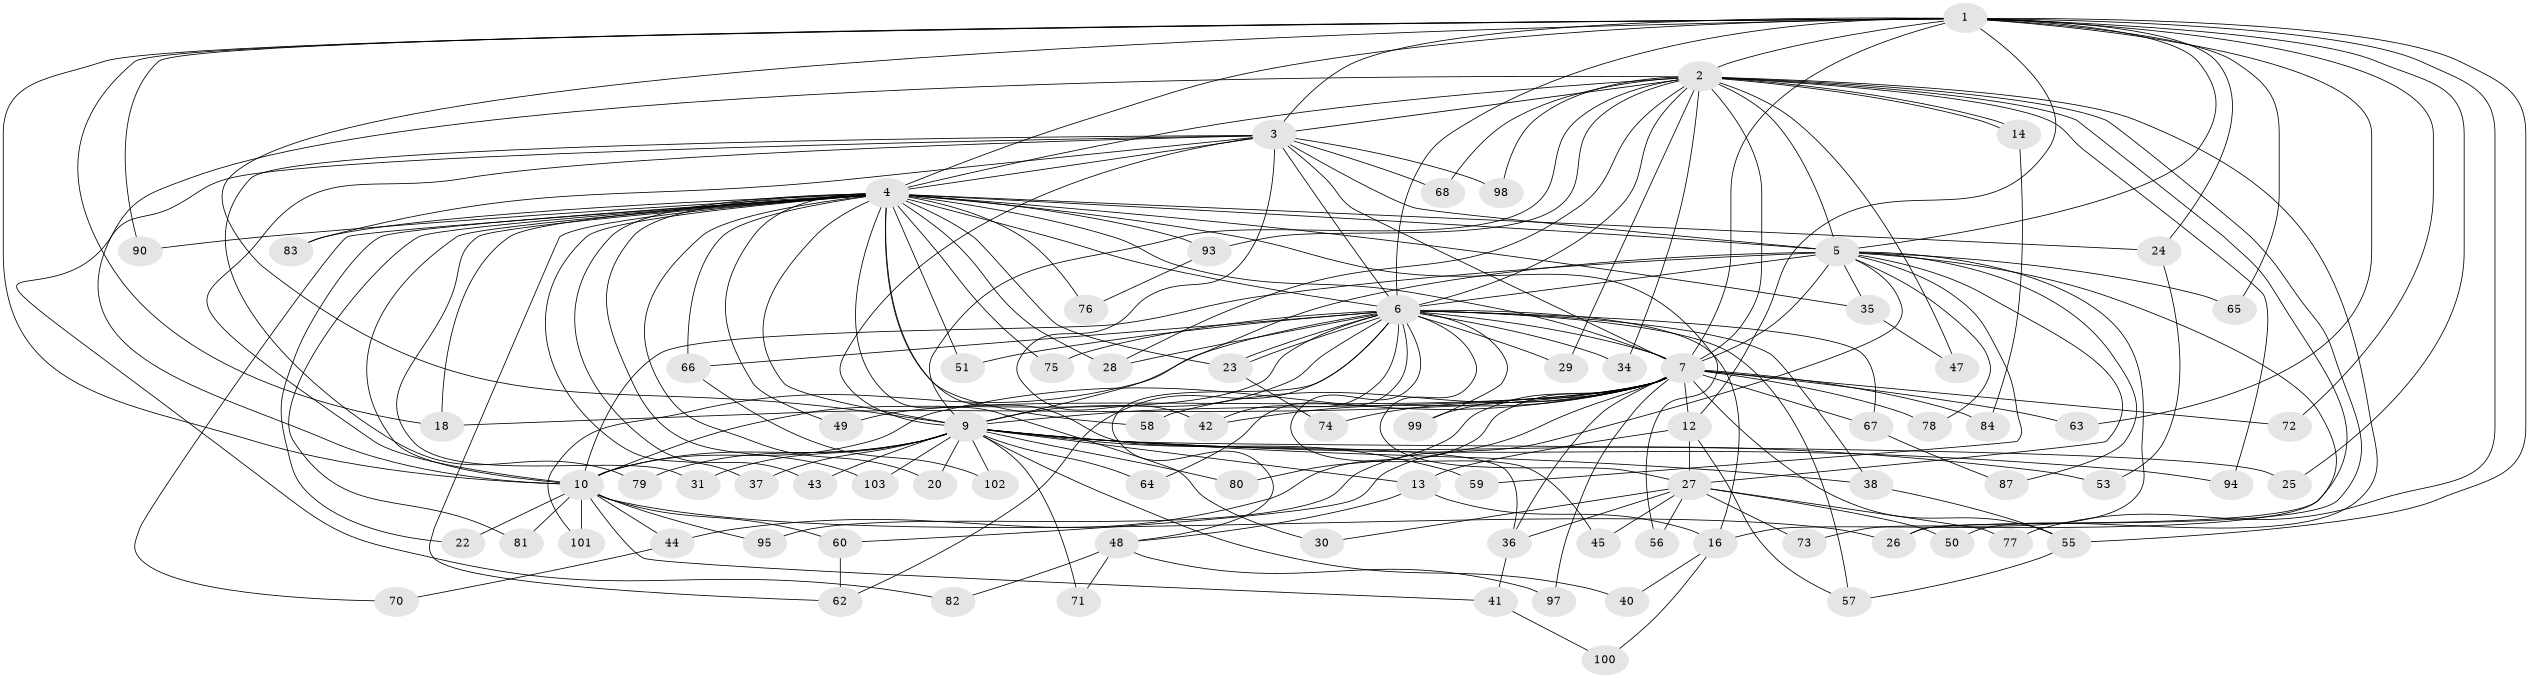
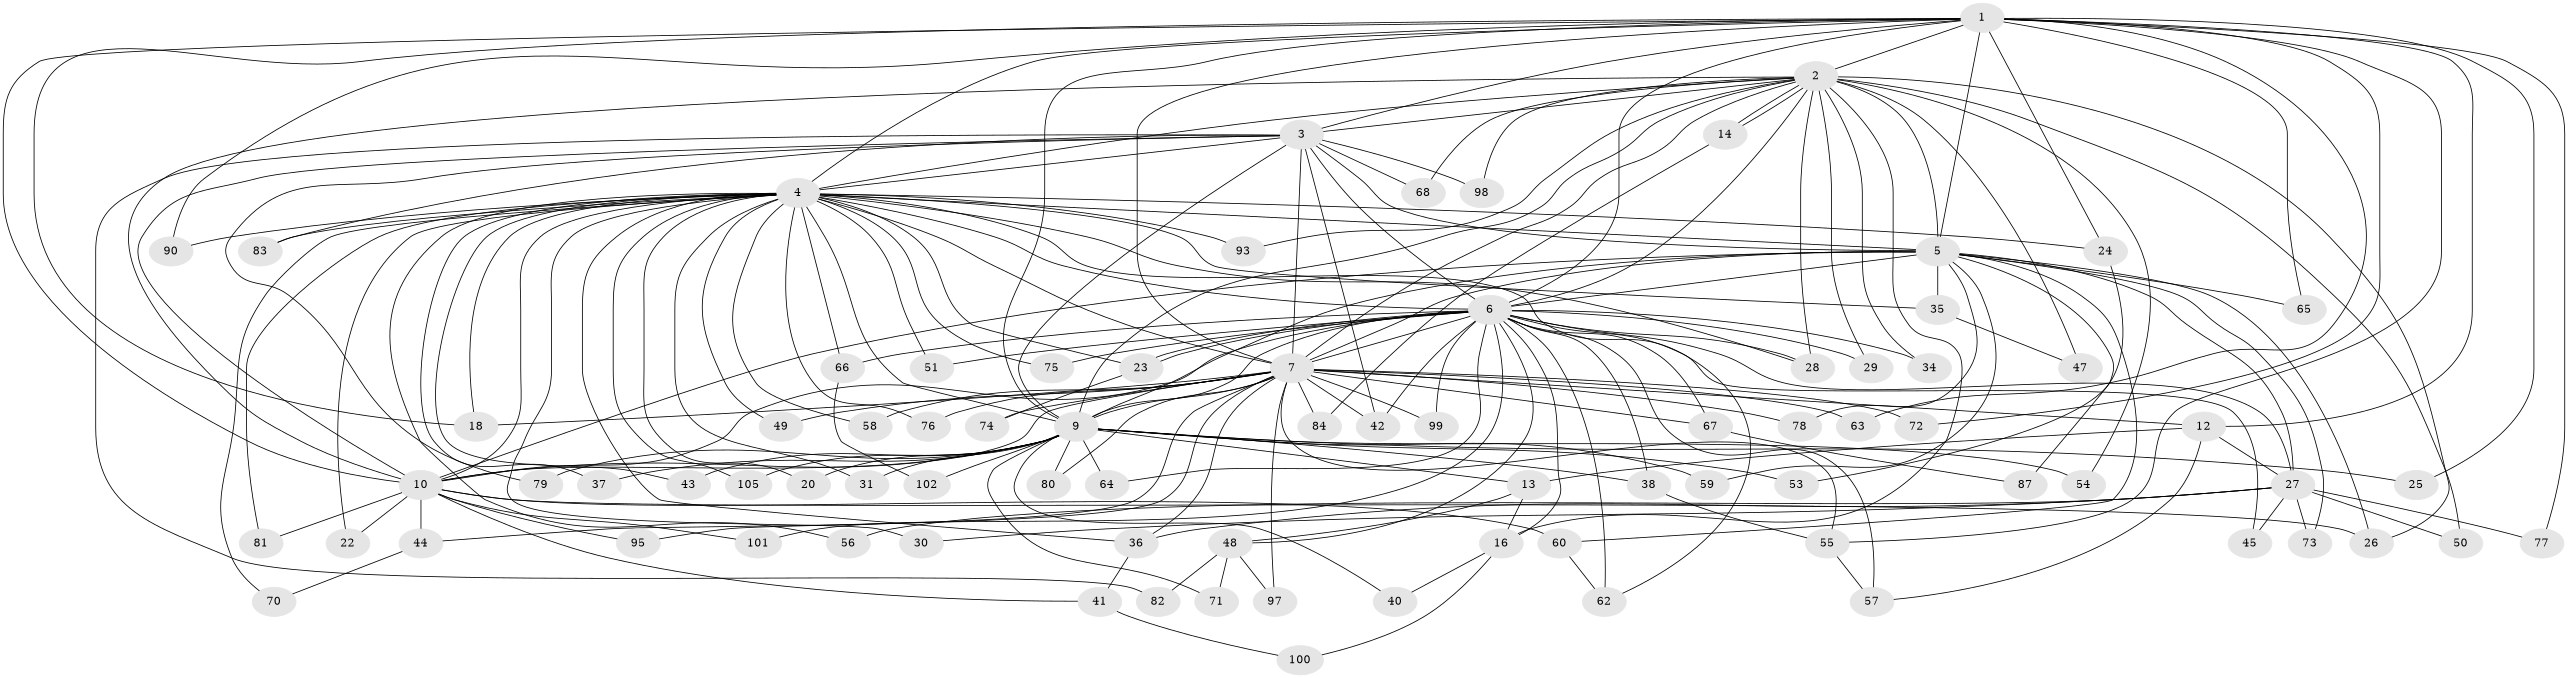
edge "93" -- "76": now "7" -- "76"
node "103": label "103" -> "105"
node "94": label "94" -> "54"
